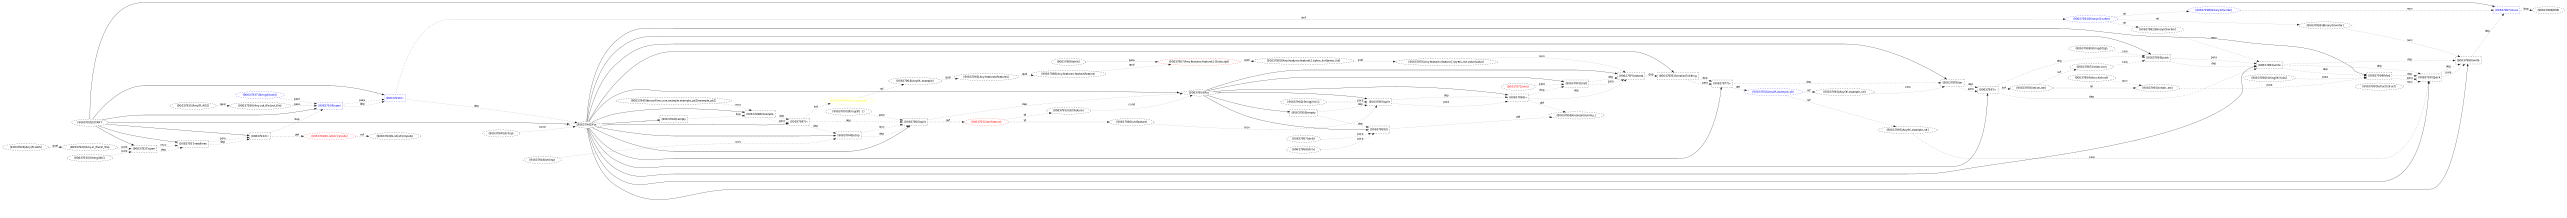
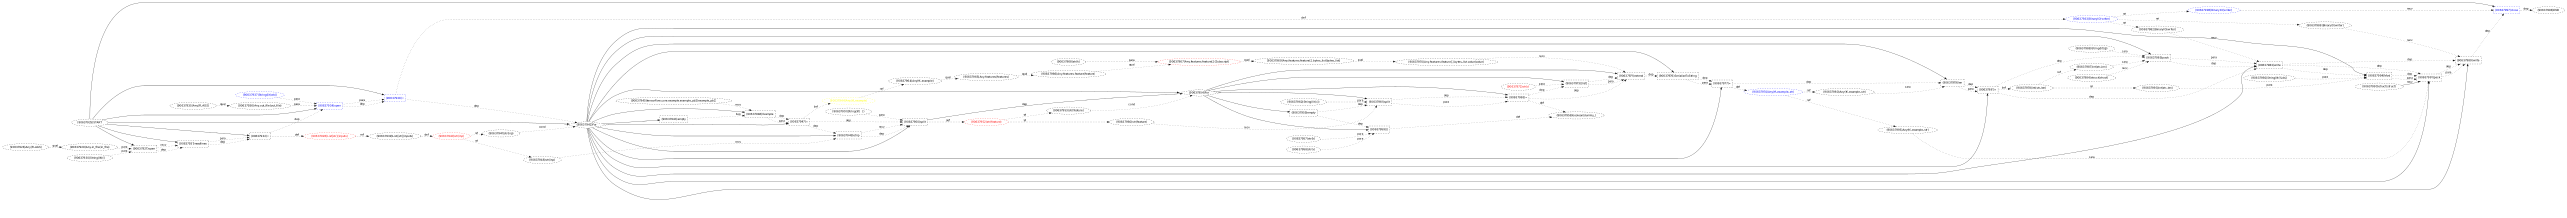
edge "(90637984)struct(struct)" -> "(90637993)int(str_len)": now "(90637984)struct(struct)" -> "(90637985)pack"
edge "(90637990)struct(struct)" -> "(90637991)pack": style dotted -> solid
edge "(90637950)split" -> "(90637954)For": style dotted -> solid
node "(90637940)str(inp)": added
